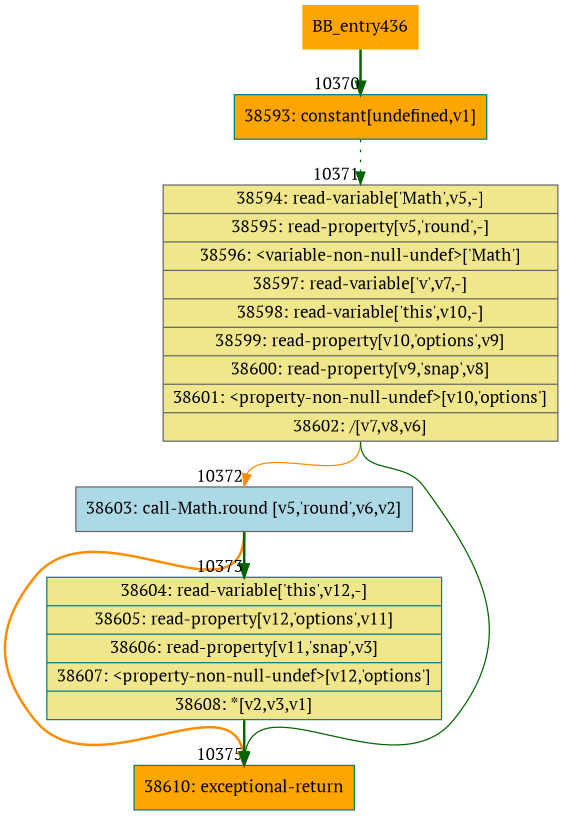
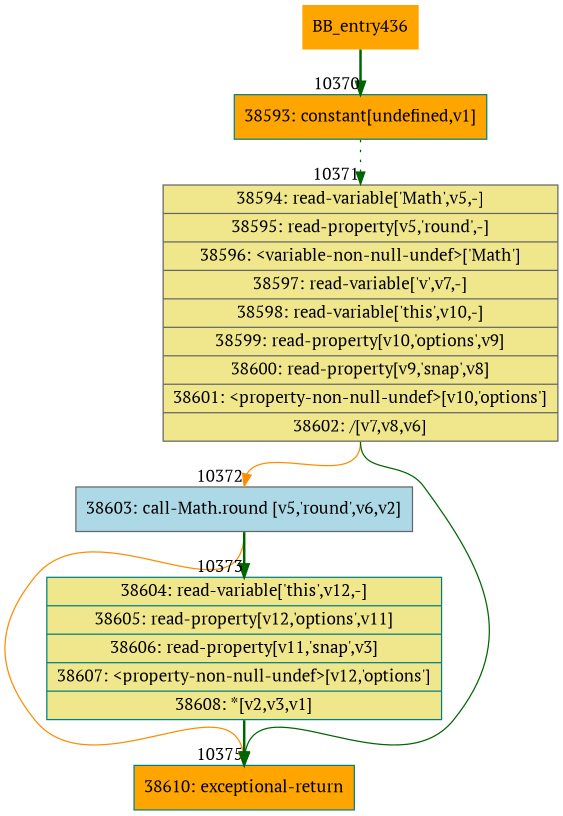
edge "38603: call-Math.round [v5,'round',v6,v2]" -> "38610: exceptional-return": style bold -> solid
